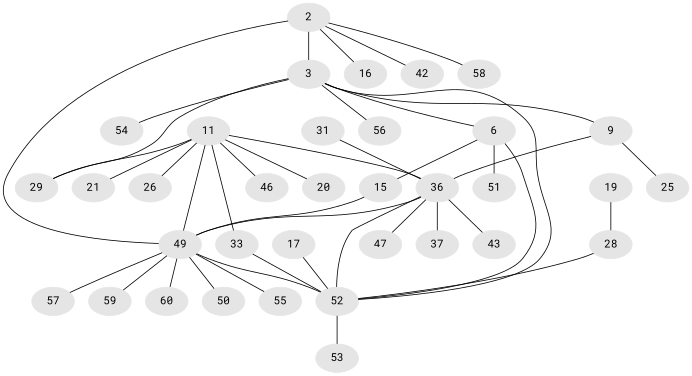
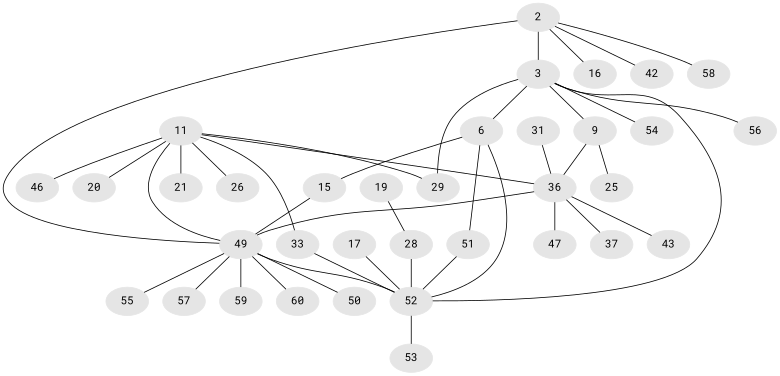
edge "36" -- "52": now "51" -- "52"
